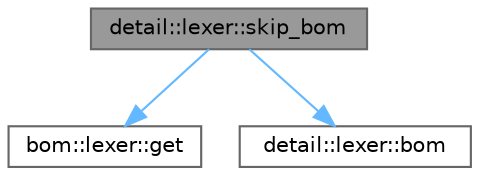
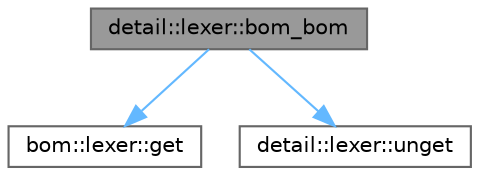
node "detail::lexer::skip_bom": label "detail::lexer::skip_bom" -> "detail::lexer::bom_bom"
node "detail::lexer::bom": label "detail::lexer::bom" -> "detail::lexer::unget"
